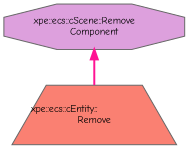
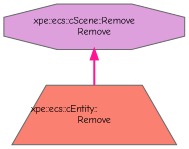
node "xpe::ecs::cScene::Remove Component": label "xpe::ecs::cScene::Remove Component" -> "xpe::ecs::cScene::Remove Remove"
